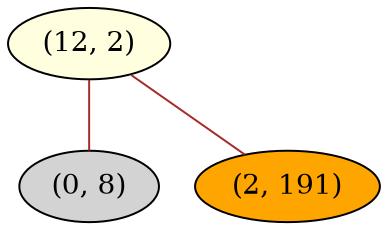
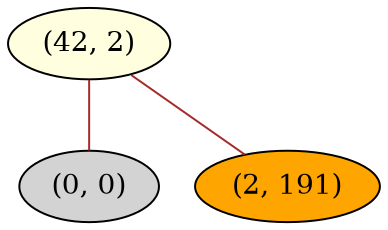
node "(12, 2)": label "(12, 2)" -> "(42, 2)"
node "(0, 8)": label "(0, 8)" -> "(0, 0)"
